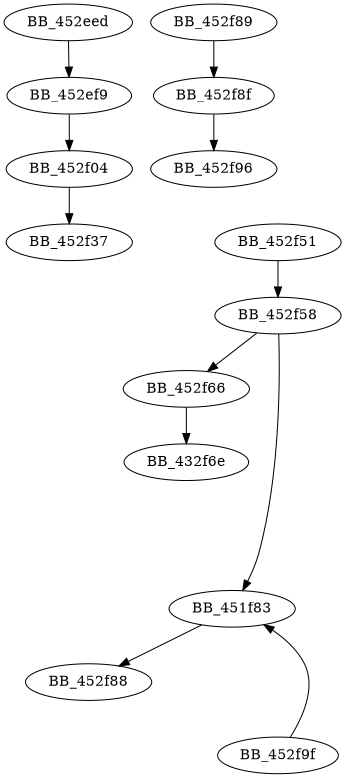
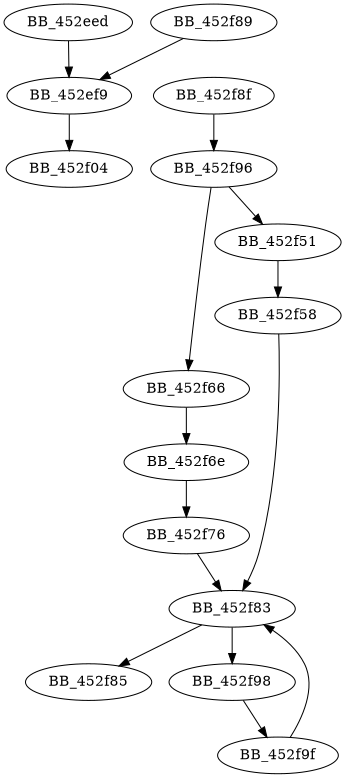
edge "BB_452f89" -> "BB_452f8f": now "BB_452f89" -> "BB_452ef9"
edge "BB_452f96" -> "BB_452f51": added
node "BB_452f37": removed
edge "BB_452f58" -> "BB_452f66": now "BB_452f96" -> "BB_452f66"
node "BB_432f6e": label "BB_432f6e" -> "BB_452f6e"
node "BB_452f76": added
node "BB_451f83": label "BB_451f83" -> "BB_452f83"
node "BB_452f88": label "BB_452f88" -> "BB_452f85"
node "BB_452f98": added
